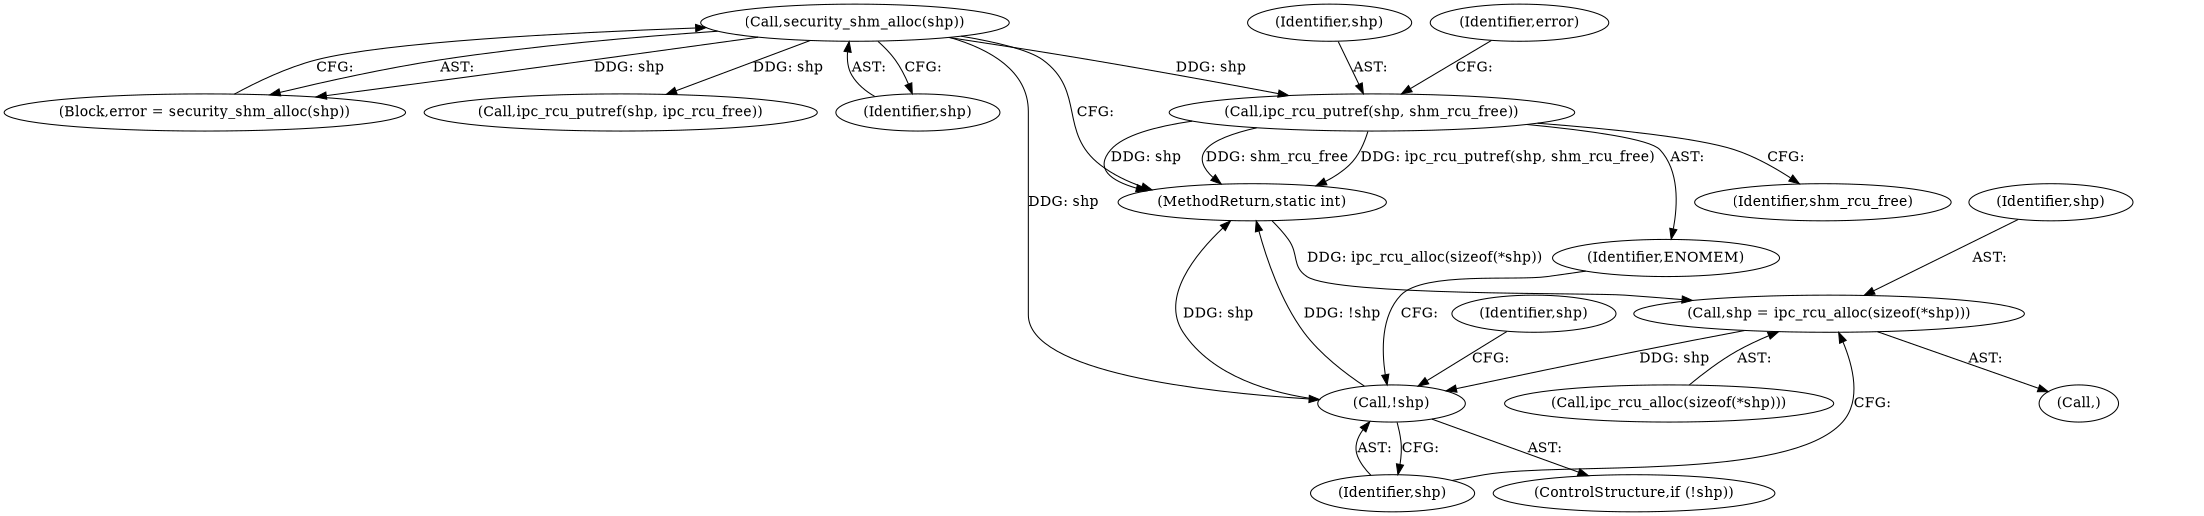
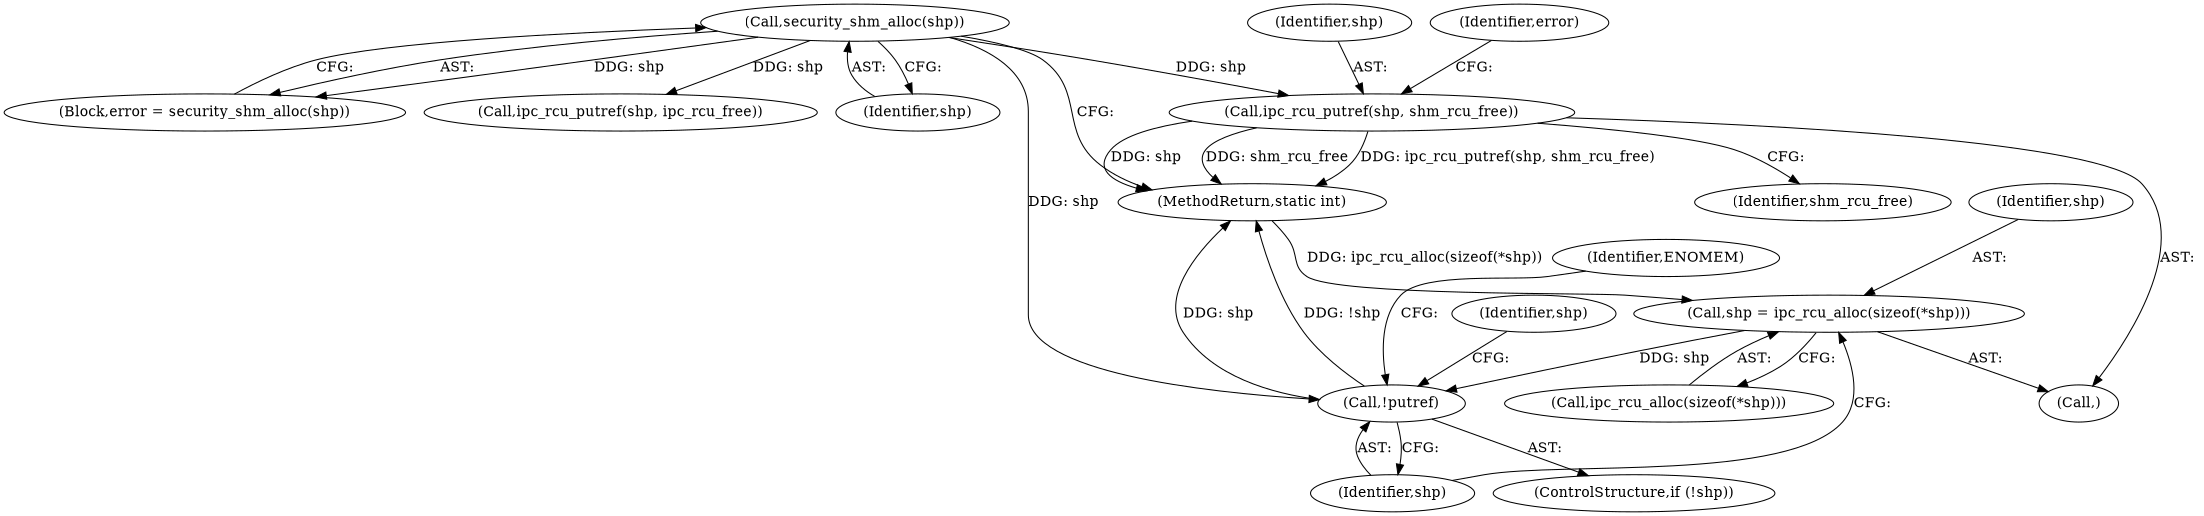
edge "(Call,ipc_rcu_putref(shp, shm_rcu_free))" -> "(Identifier,ENOMEM)": now "(Call,ipc_rcu_putref(shp, shm_rcu_free))" -> "(Call,)"
edge "(Call,shp = ipc_rcu_alloc(sizeof(*shp)))" -> "(Call,ipc_rcu_alloc(sizeof(*shp)))": added, label "CFG:"
node "(Call,!shp)": label "(Call,!shp)" -> "(Call,!putref)"
